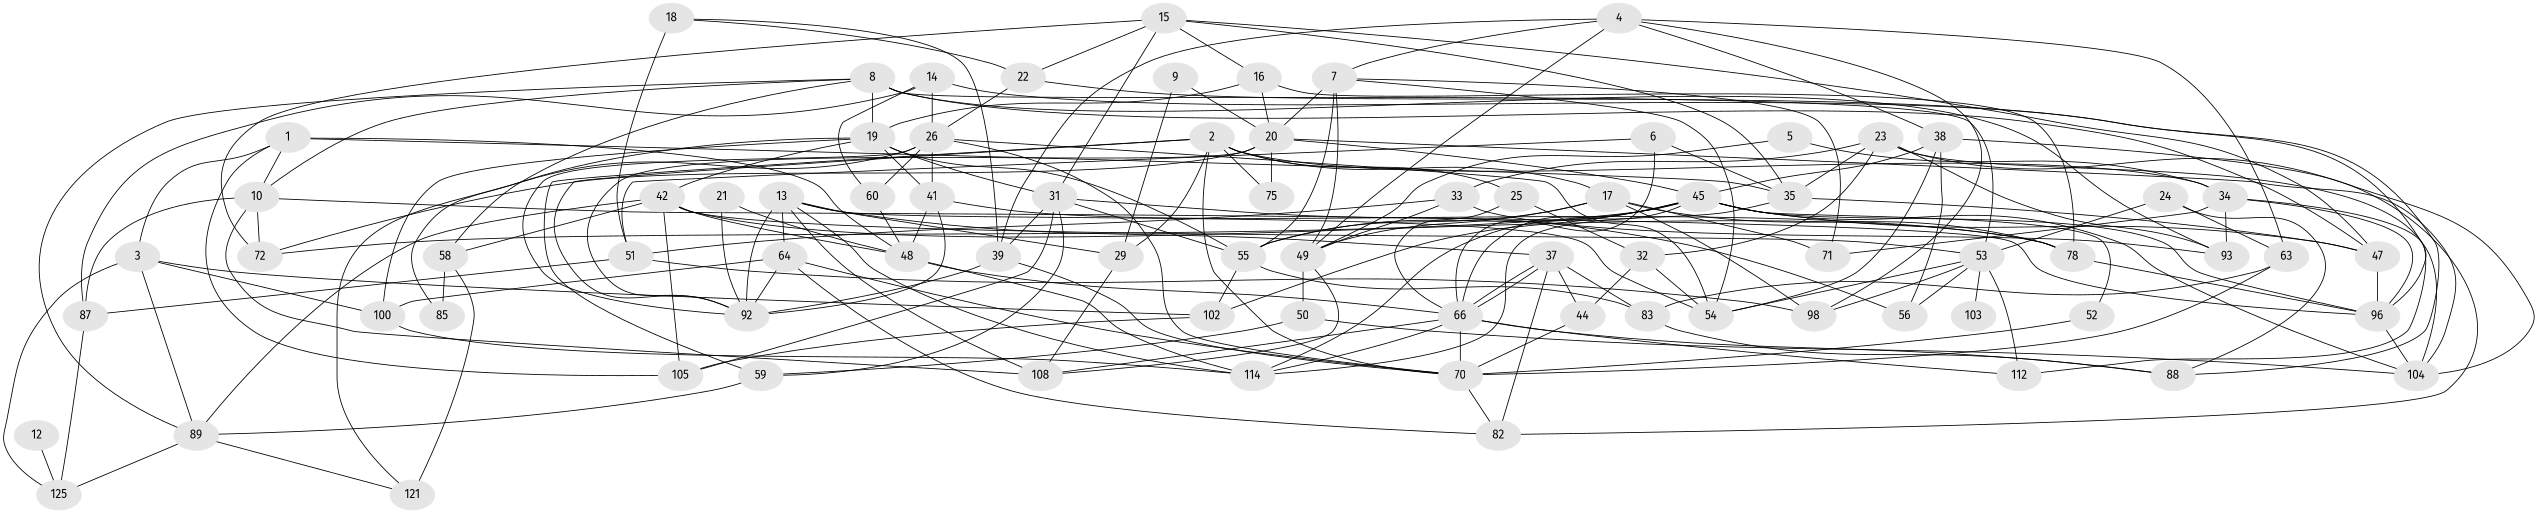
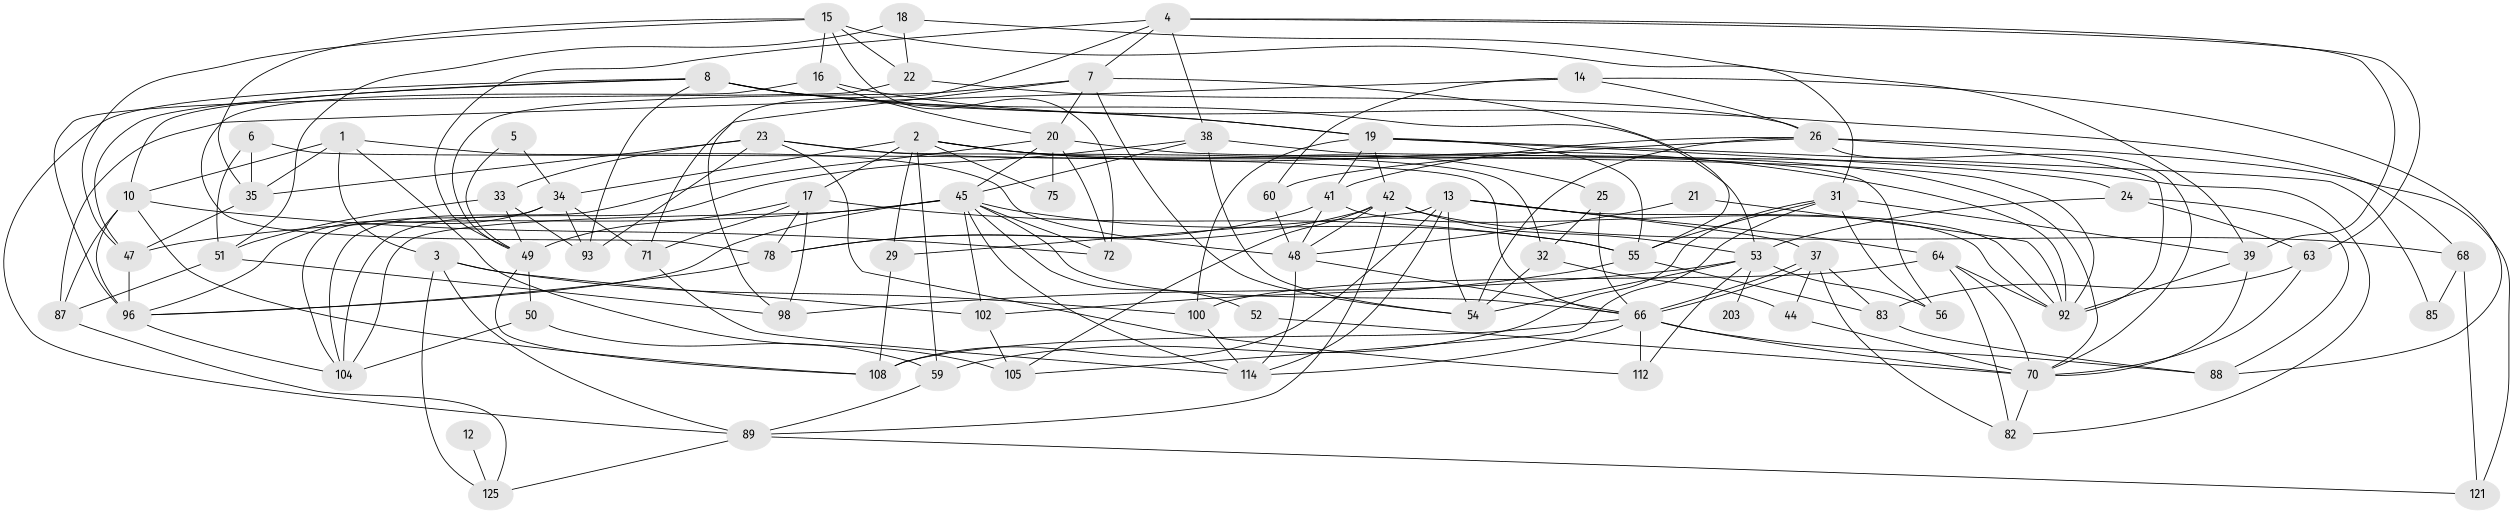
node "9": removed
edge "19" -- "31": now "19" -- "24"
node "58": label "58" -> "68"
edge "35" -- "114": now "71" -- "114"
node "103": label "103" -> "203"
